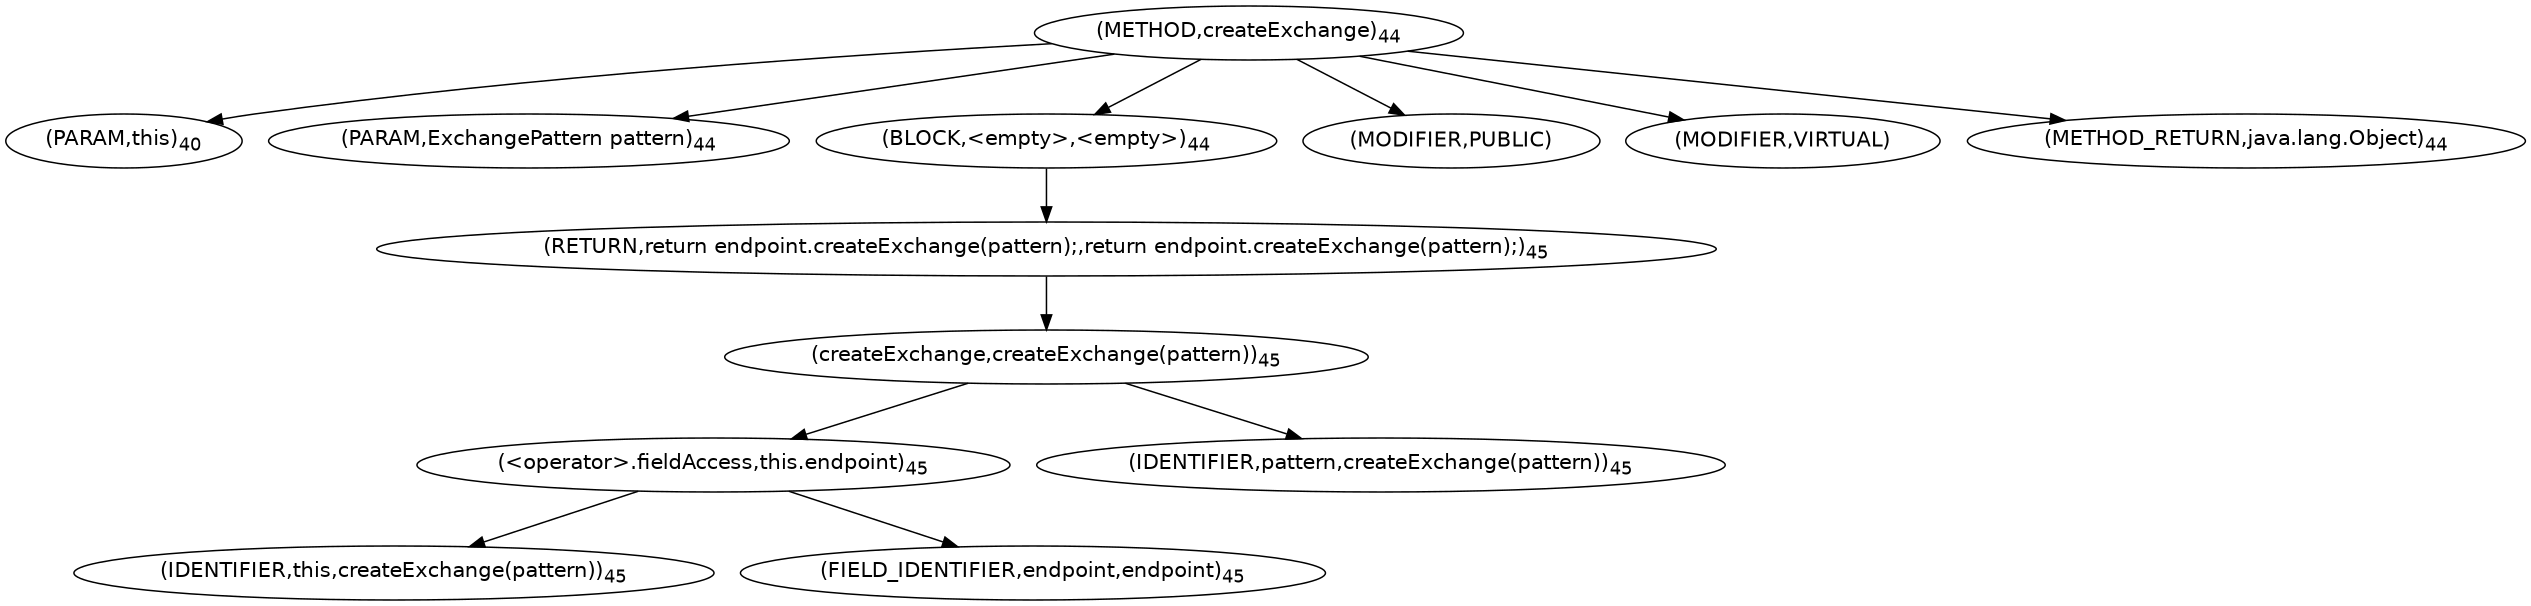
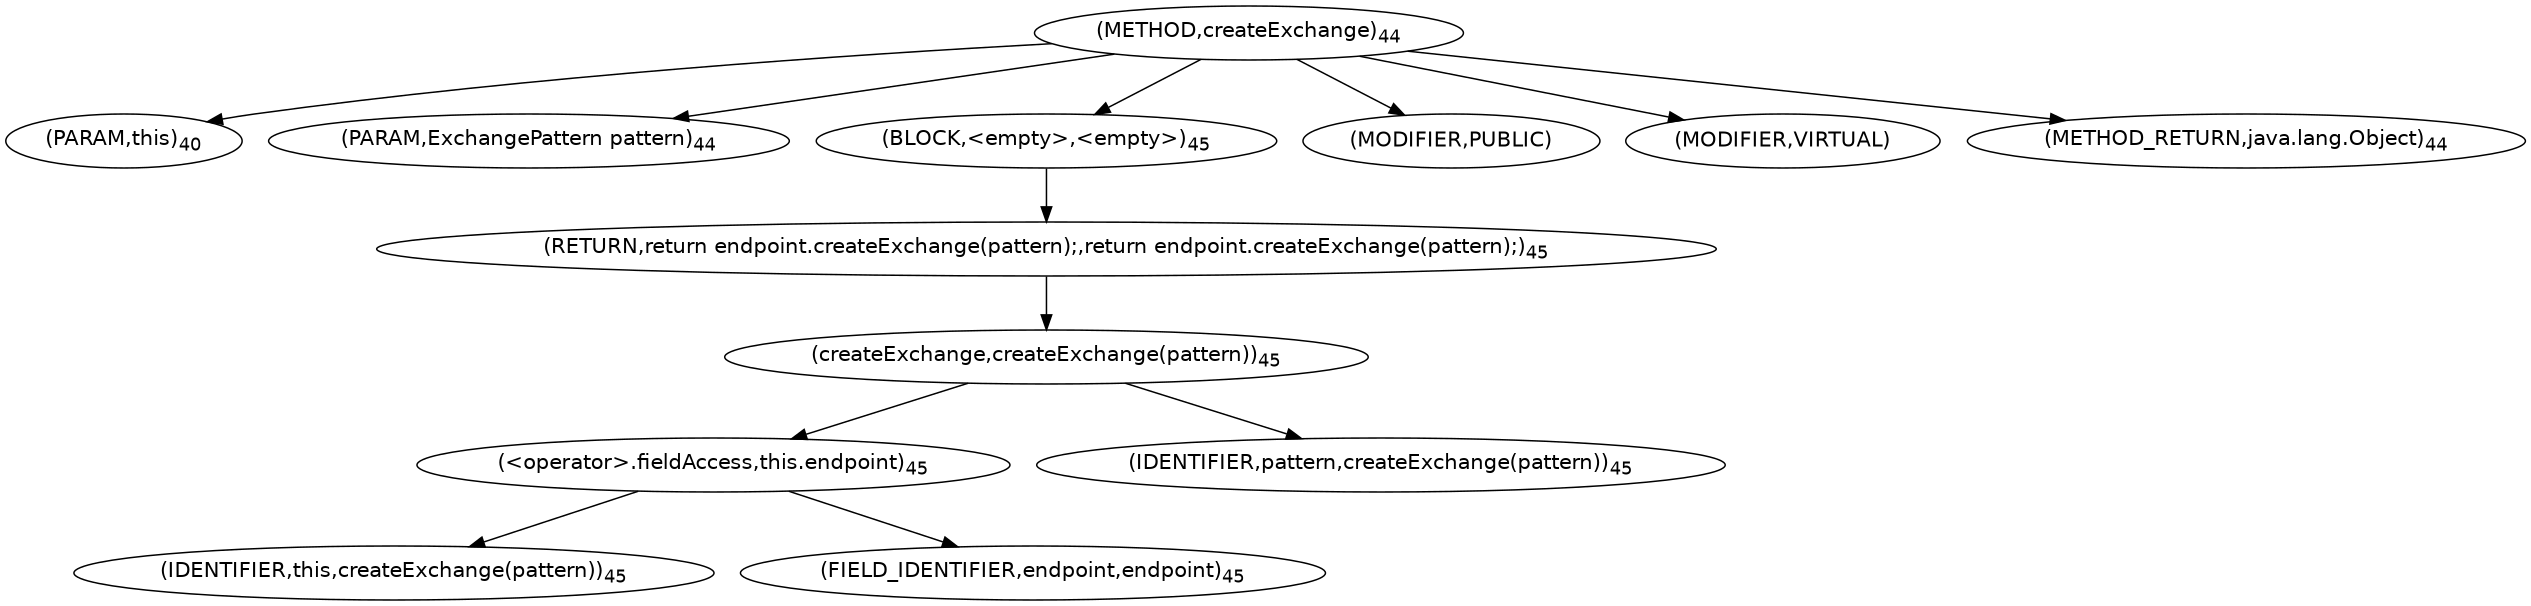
node "(BLOCK,<empty>,<empty>)": text "44" -> "45"
